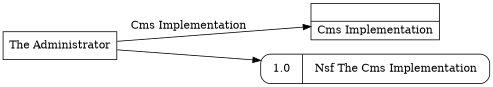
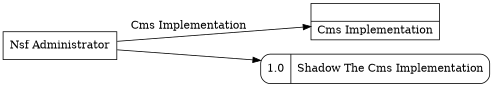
node "The Administrator": label "The Administrator" -> "Nsf Administrator"
node "1.0": text "Nsf The Cms Implementation" -> "Shadow The Cms Implementation"
